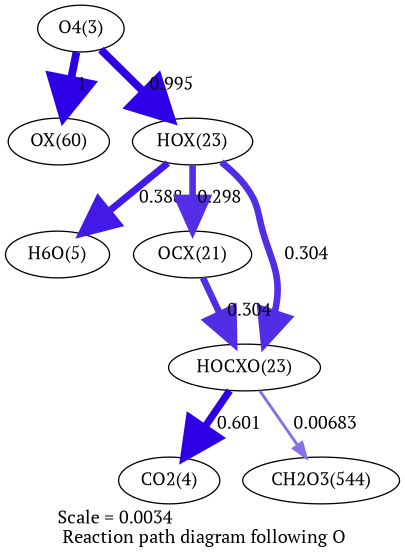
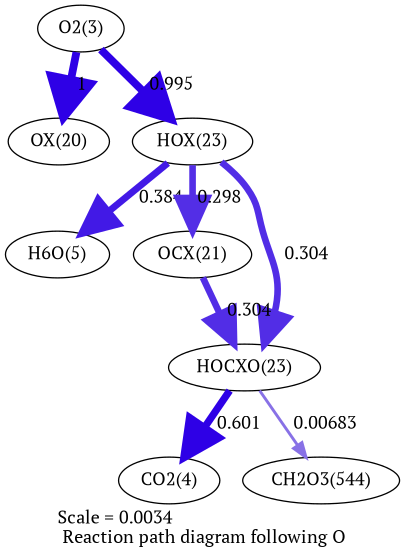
node "O4(3)": label "O4(3)" -> "O2(3)"
node "OX(60)": label "OX(60)" -> "OX(20)"
edge "HOX(23)" -> "H6O(5)": label " 0.388" -> " 0.384"
